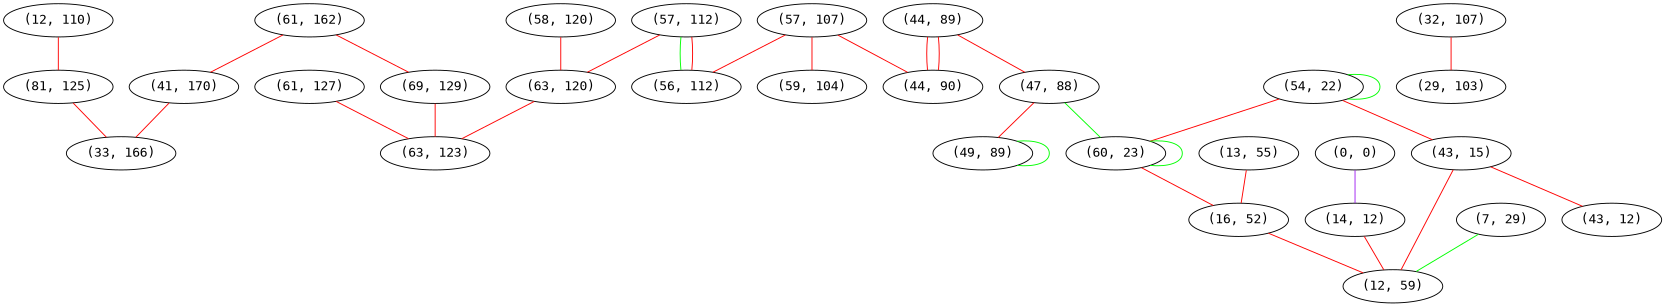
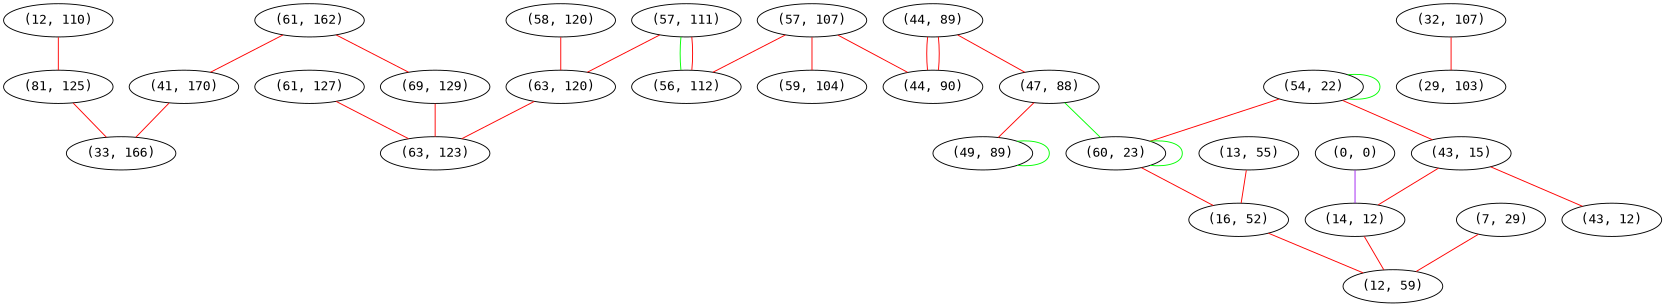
node "(57, 112)": label "(57, 112)" -> "(57, 111)"
edge "(43, 15)" -- "(12, 59)": now "(43, 15)" -- "(14, 12)"
edge "(7, 29)" -- "(12, 59)": color green -> red
